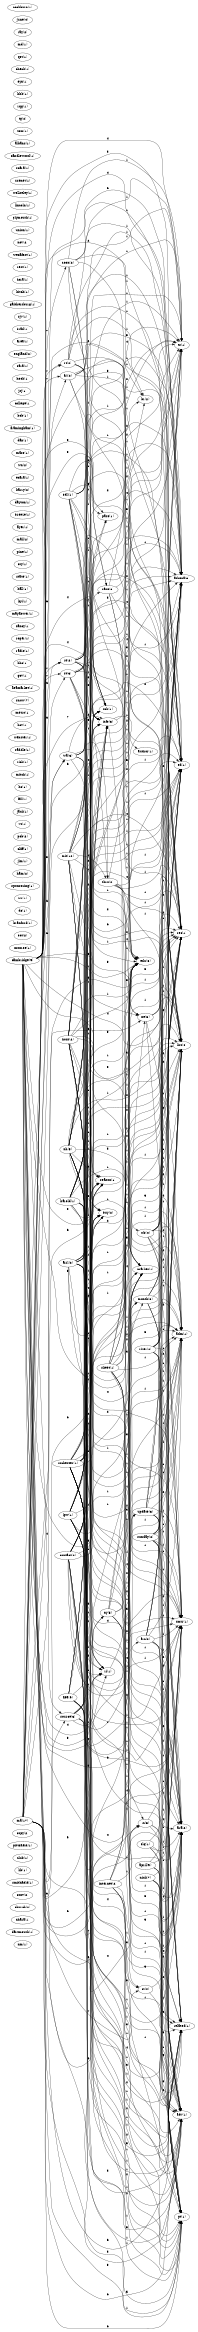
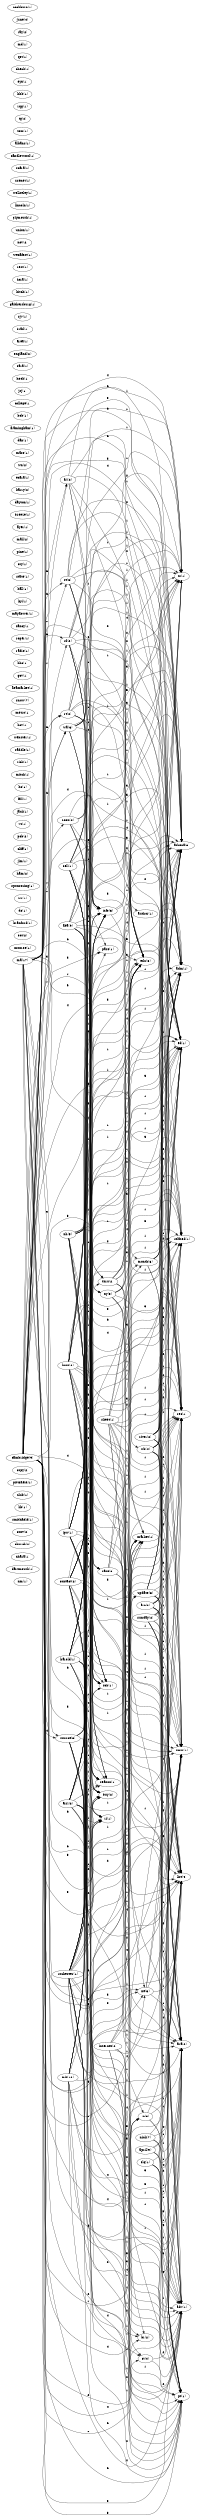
edge "sell(1)" -> "rec(1)": removed, label "3"
edge "ri(1)" -> "adm(1)": now "harold(1)" -> "adm(1)"
edge "contact(2)" -> "arc(2)": now "contact(2)" -> "sch(1)"
